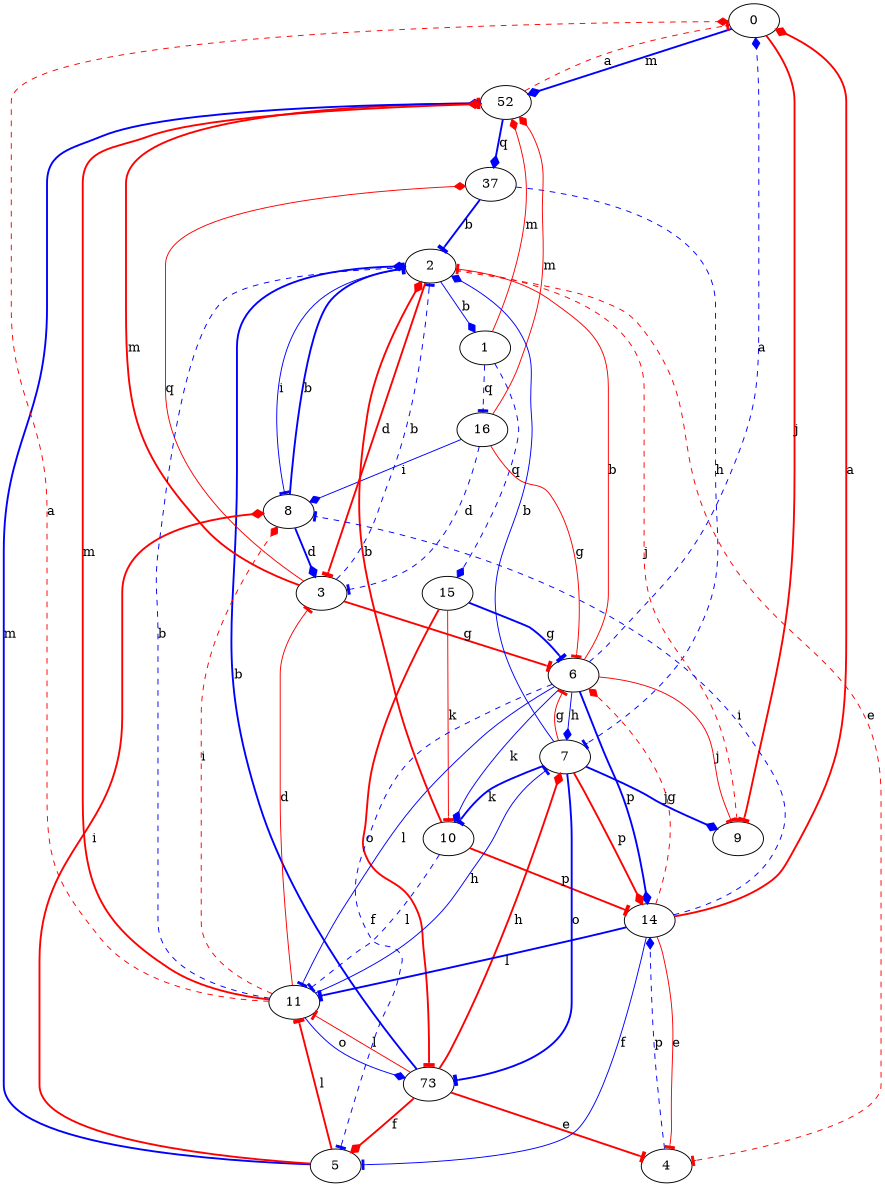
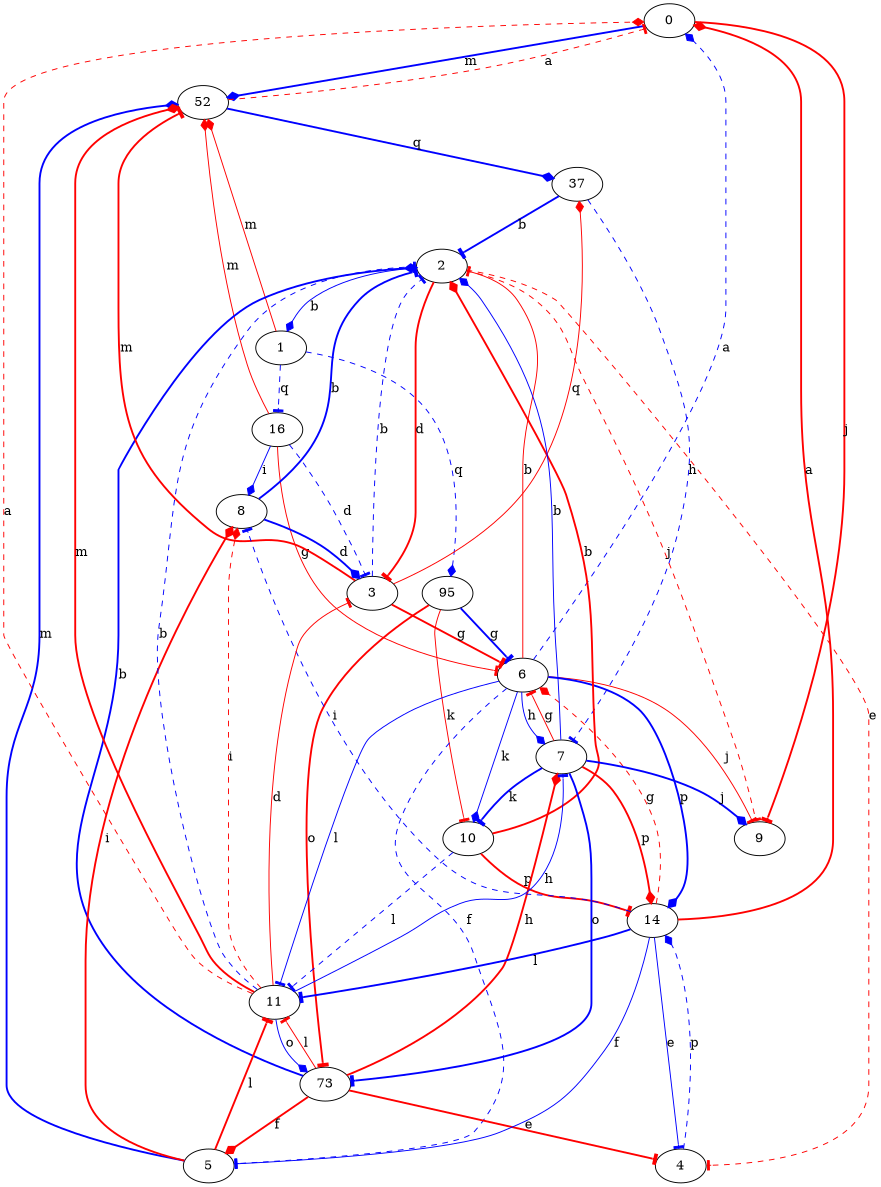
edge "2" -> "8": removed, label "i"
node "15": label "15" -> "95"
edge "14" -> "4": color red -> blue
